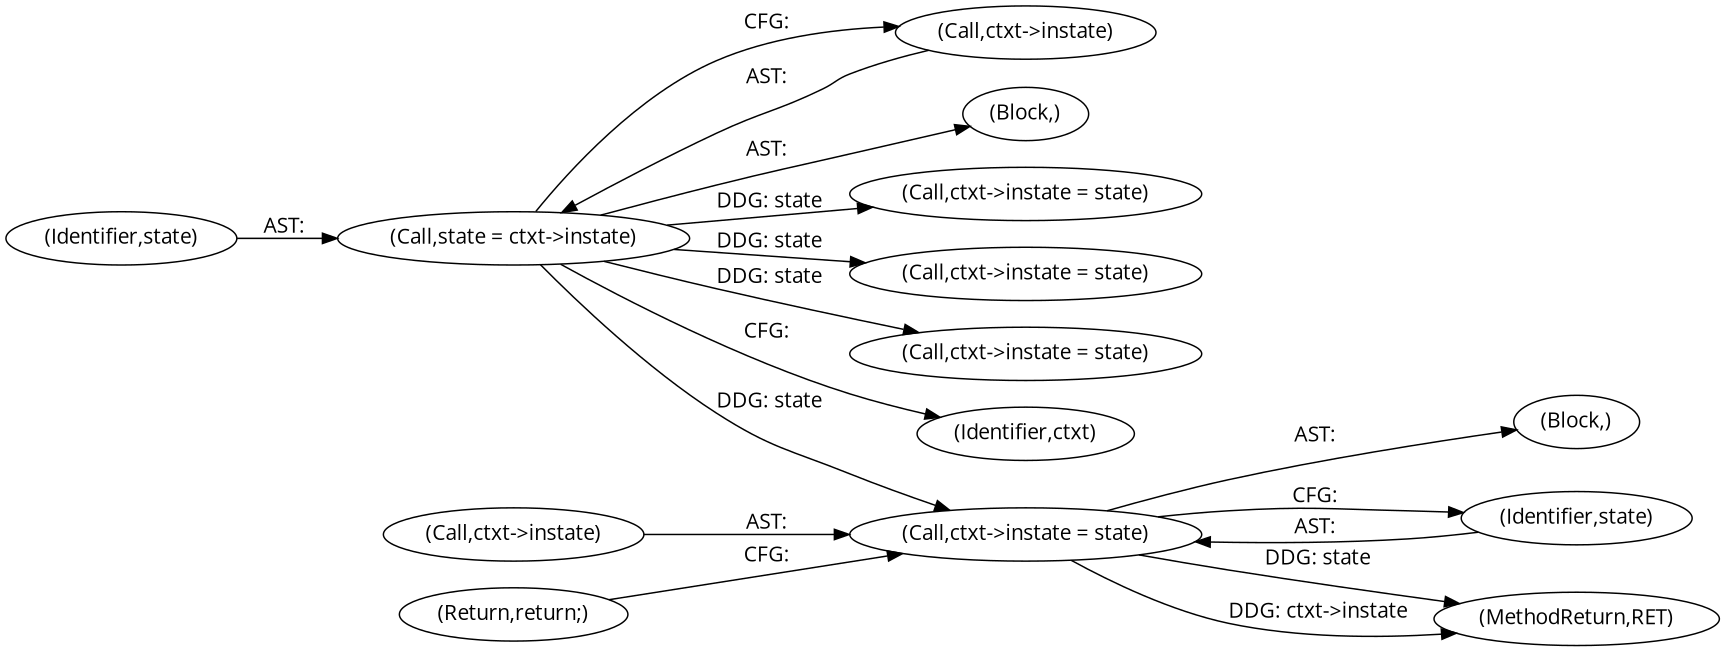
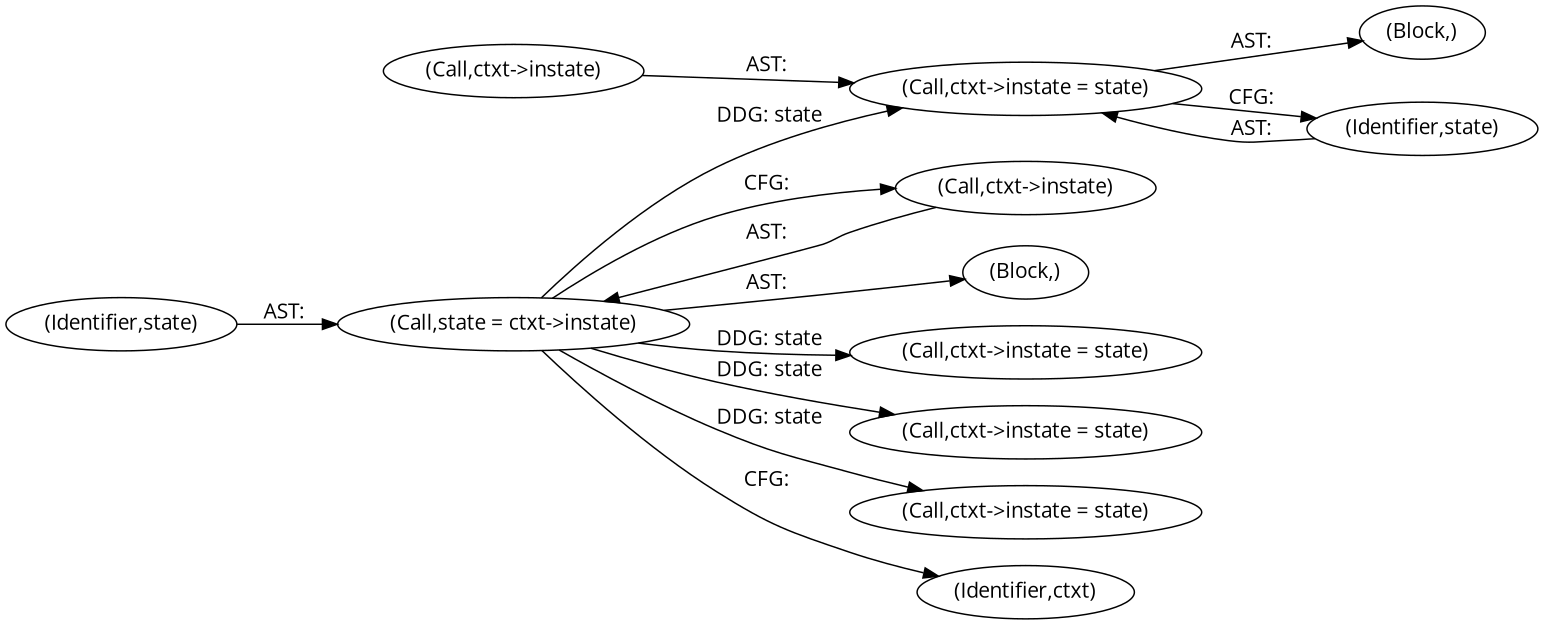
node "(Return,return;)": removed
node "(MethodReturn,RET)": removed
